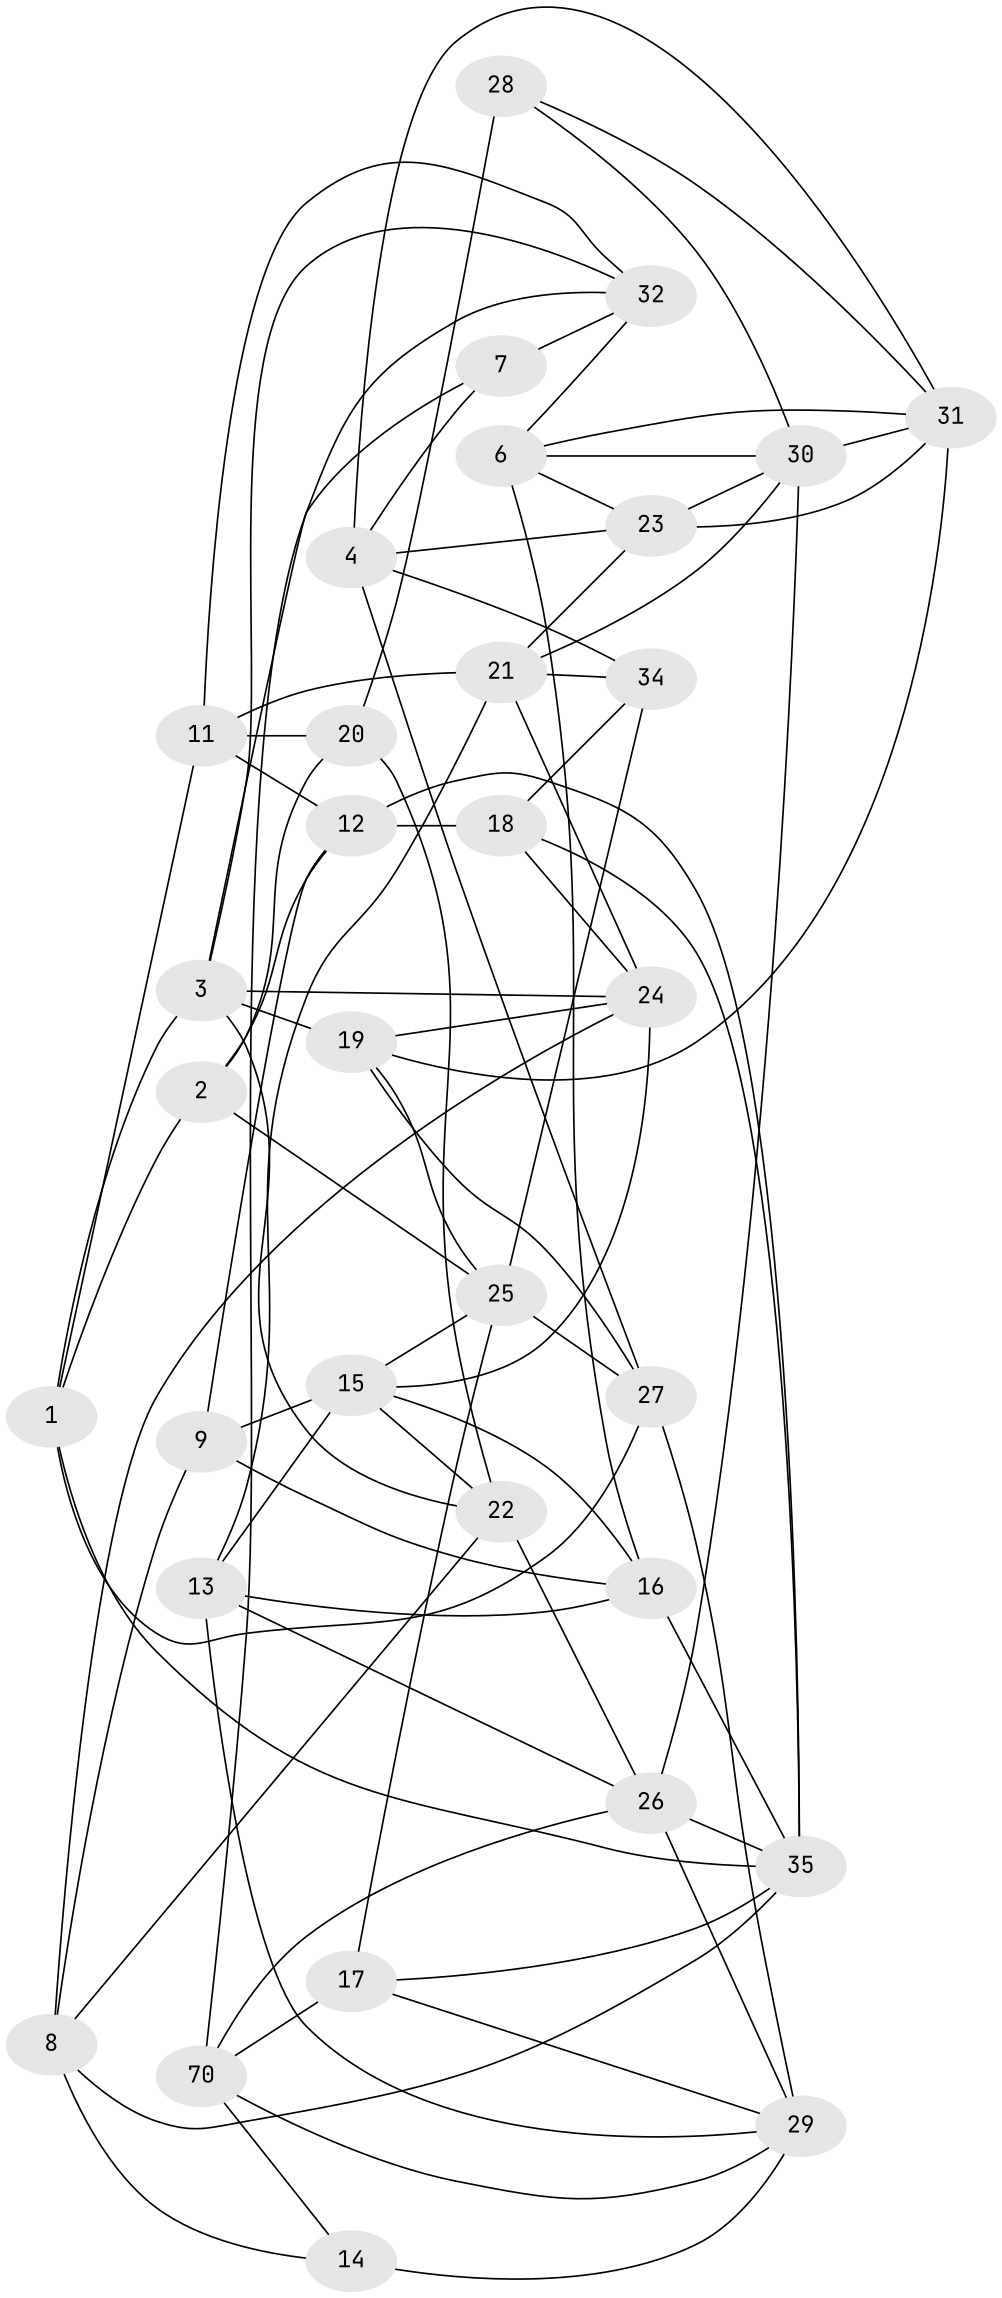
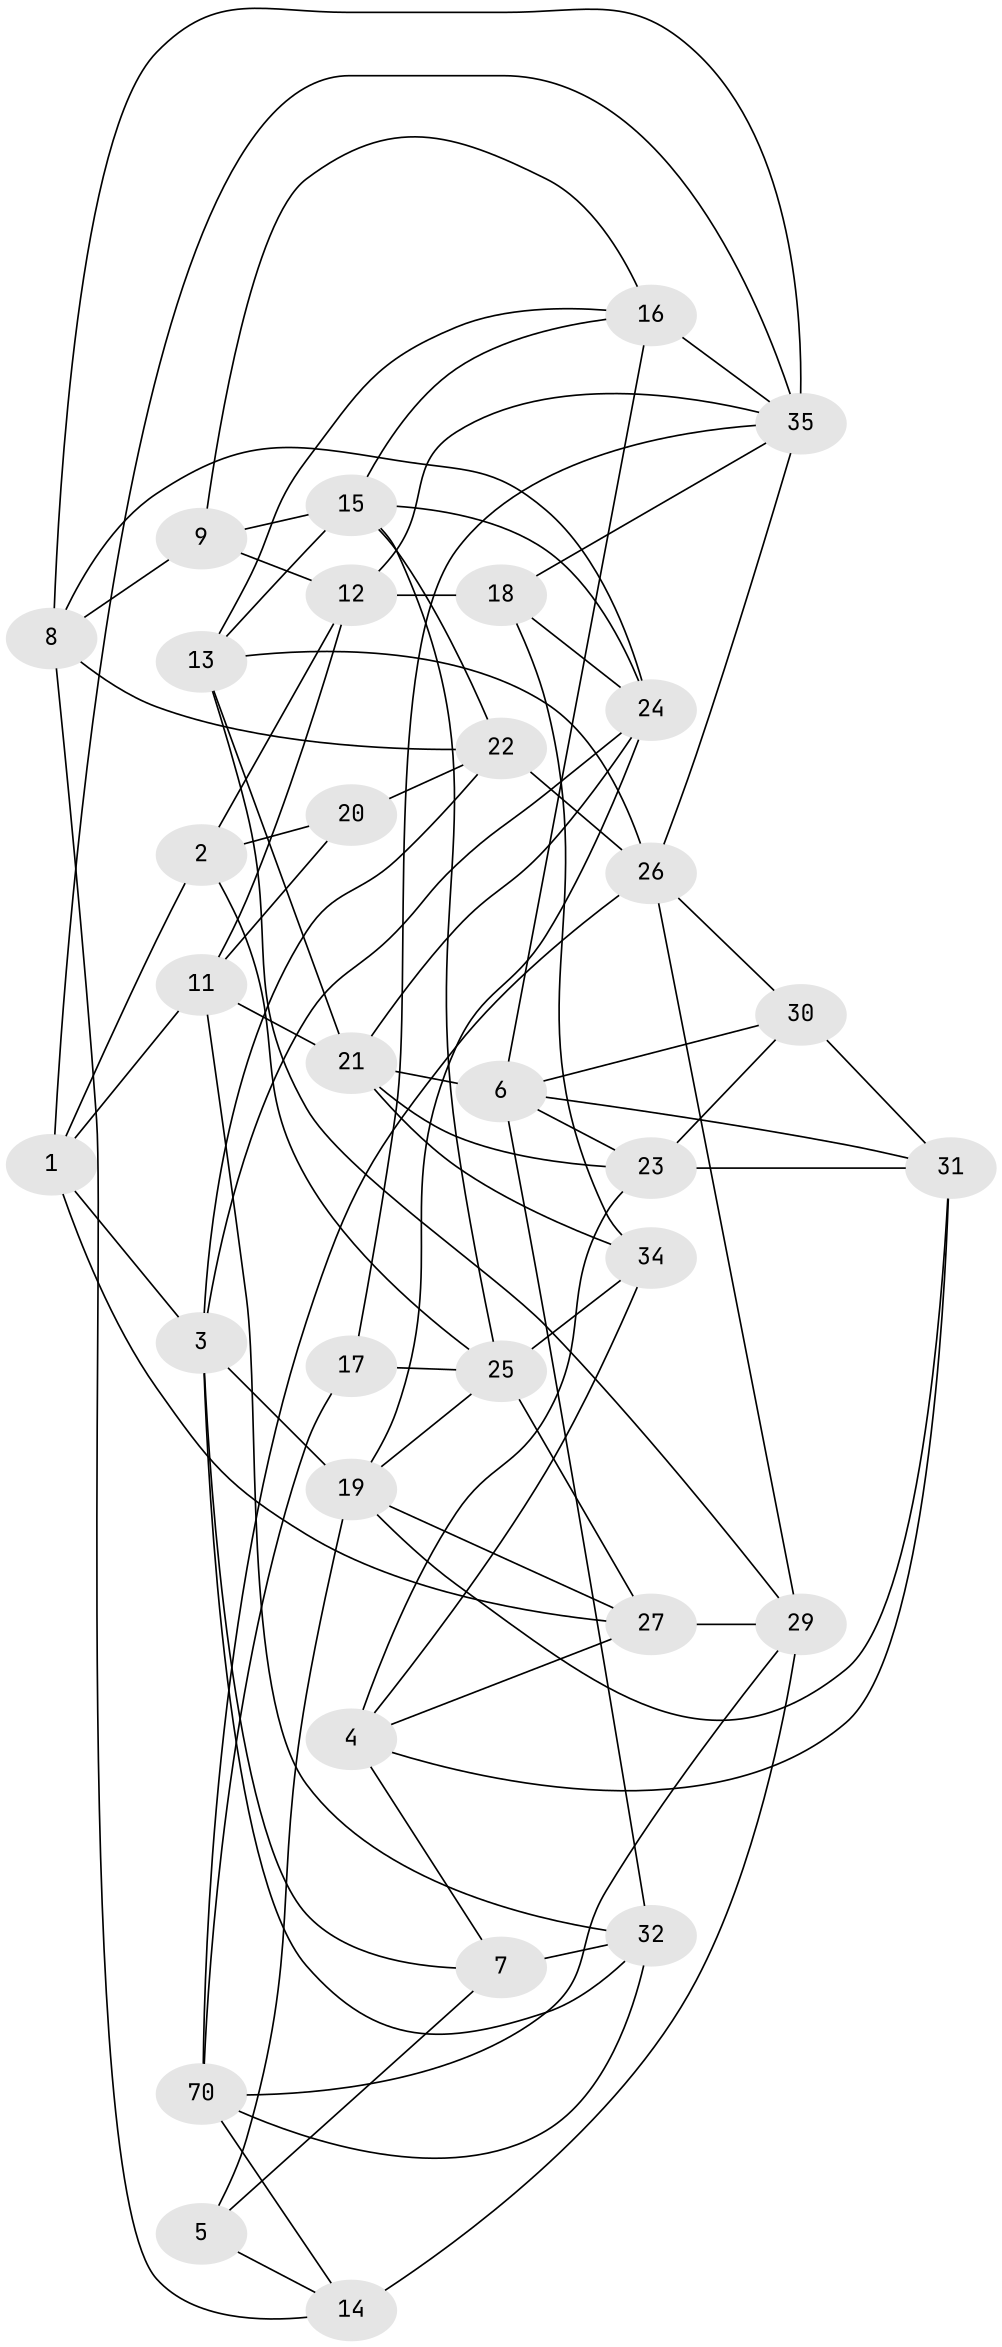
node "28": removed
edge "30" -- "21": now "6" -- "21"
edge "17" -- "29": removed
node "5": added
